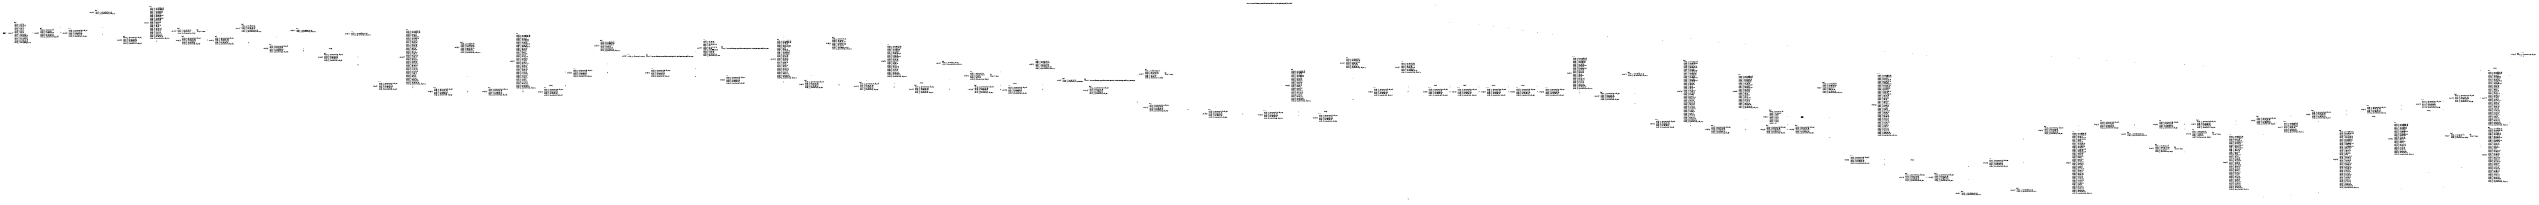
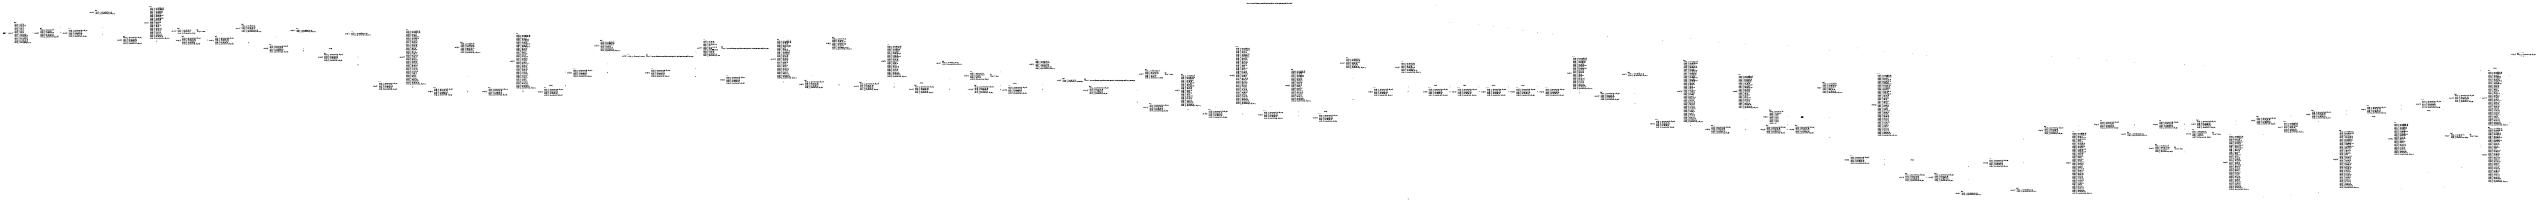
node "0x401cac [153]": added
node "0x401f67 [88]": added
